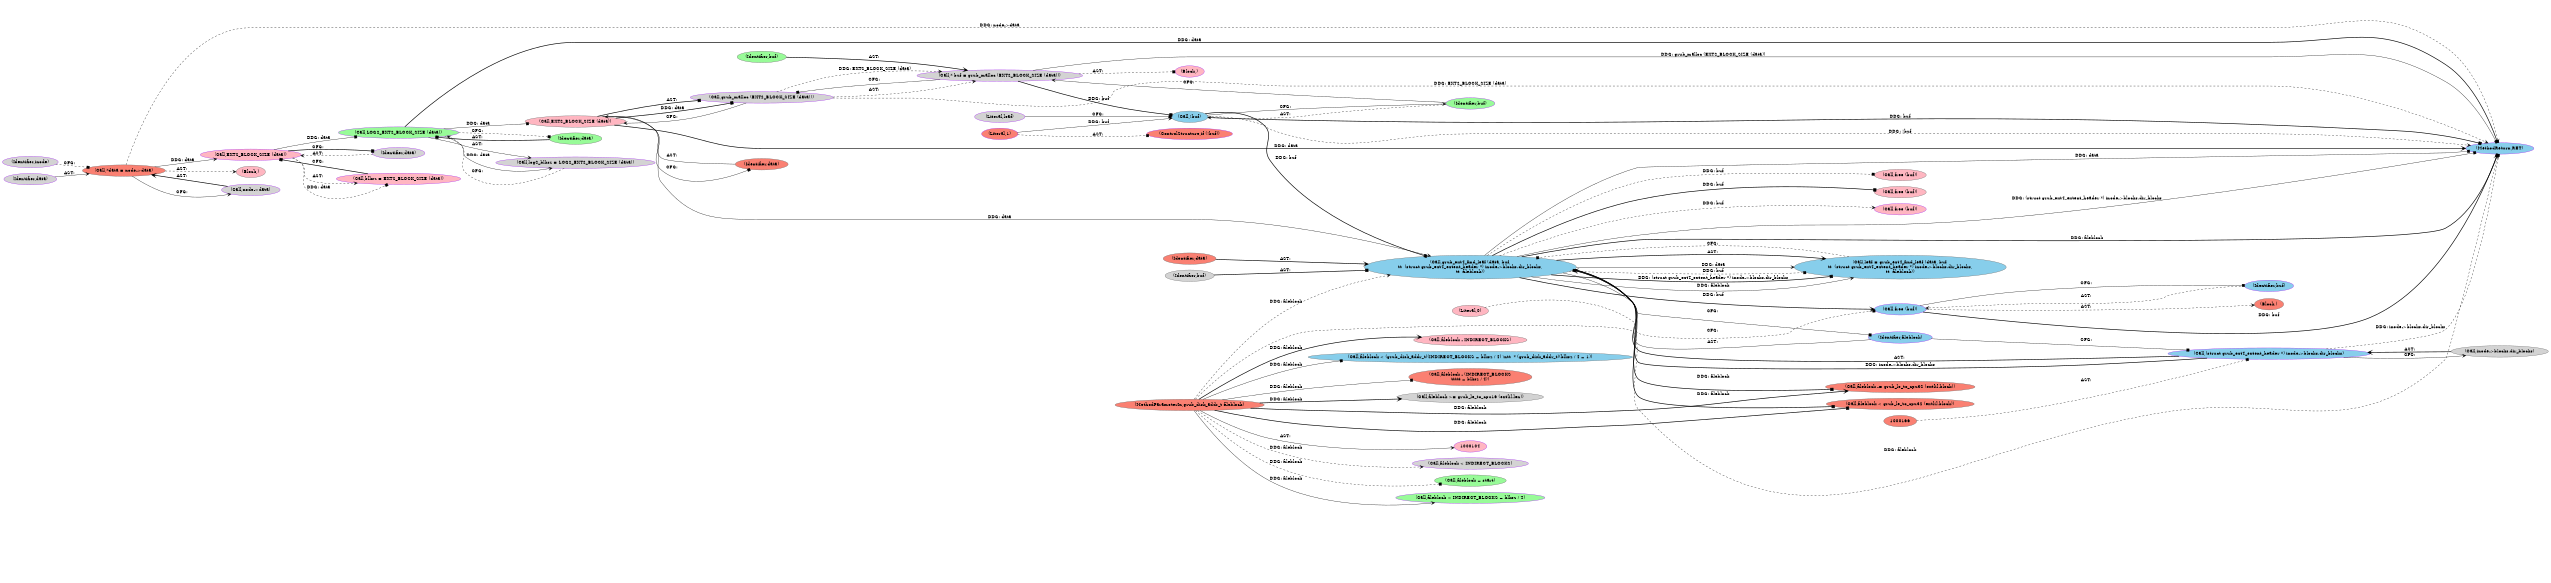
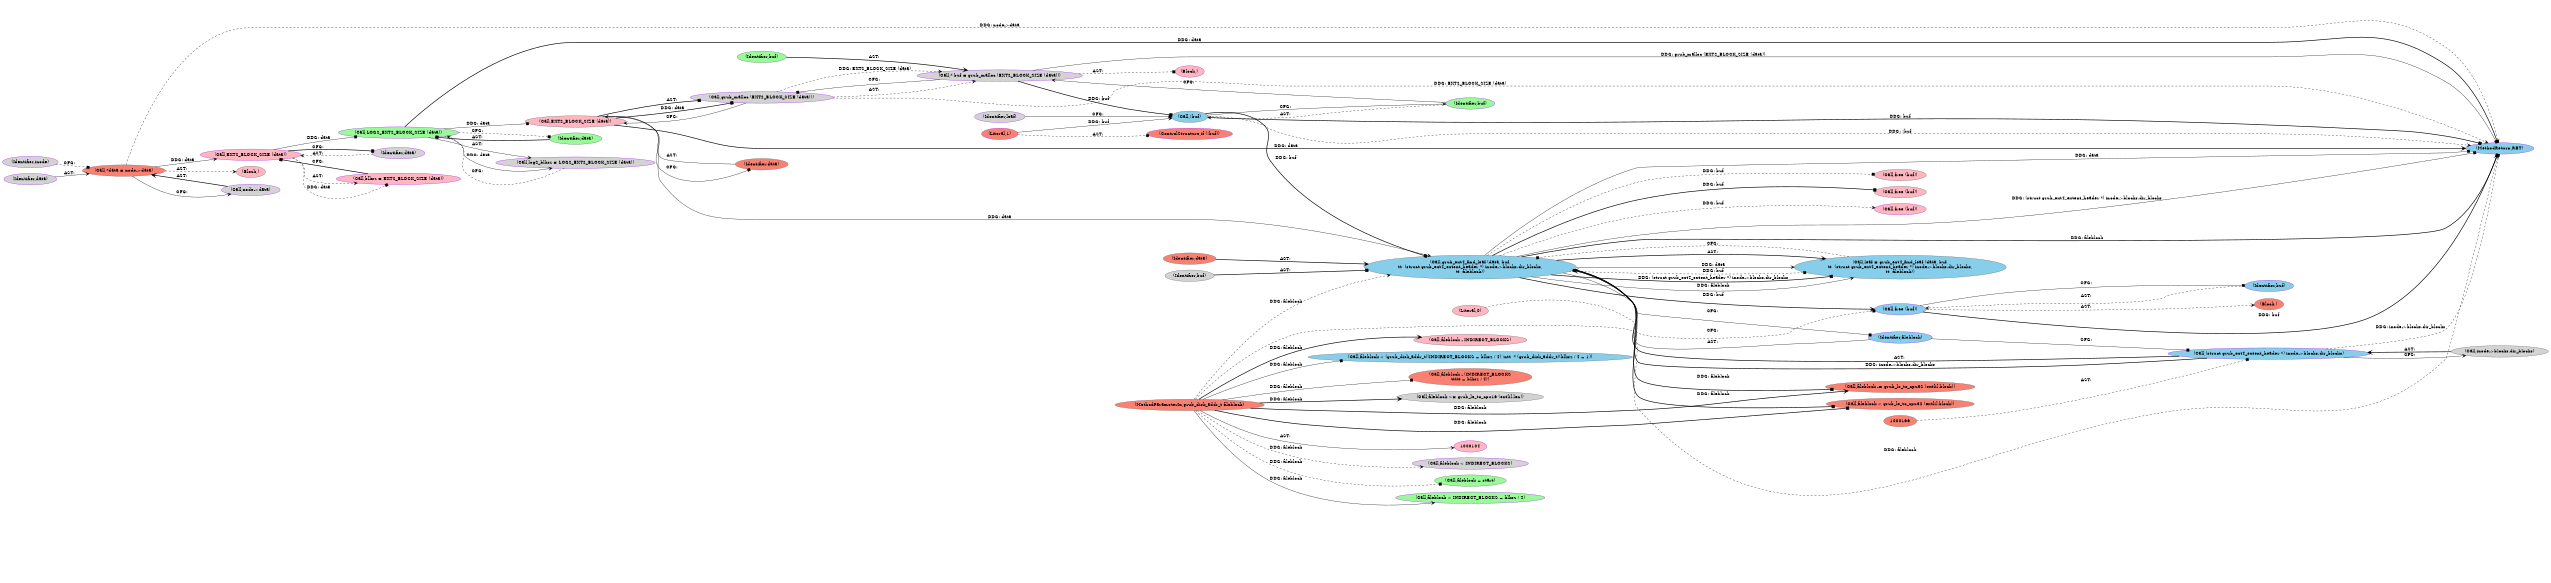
node "(Literal,leaf)": label "(Literal,leaf)" -> "(Identifier,leaf)"
